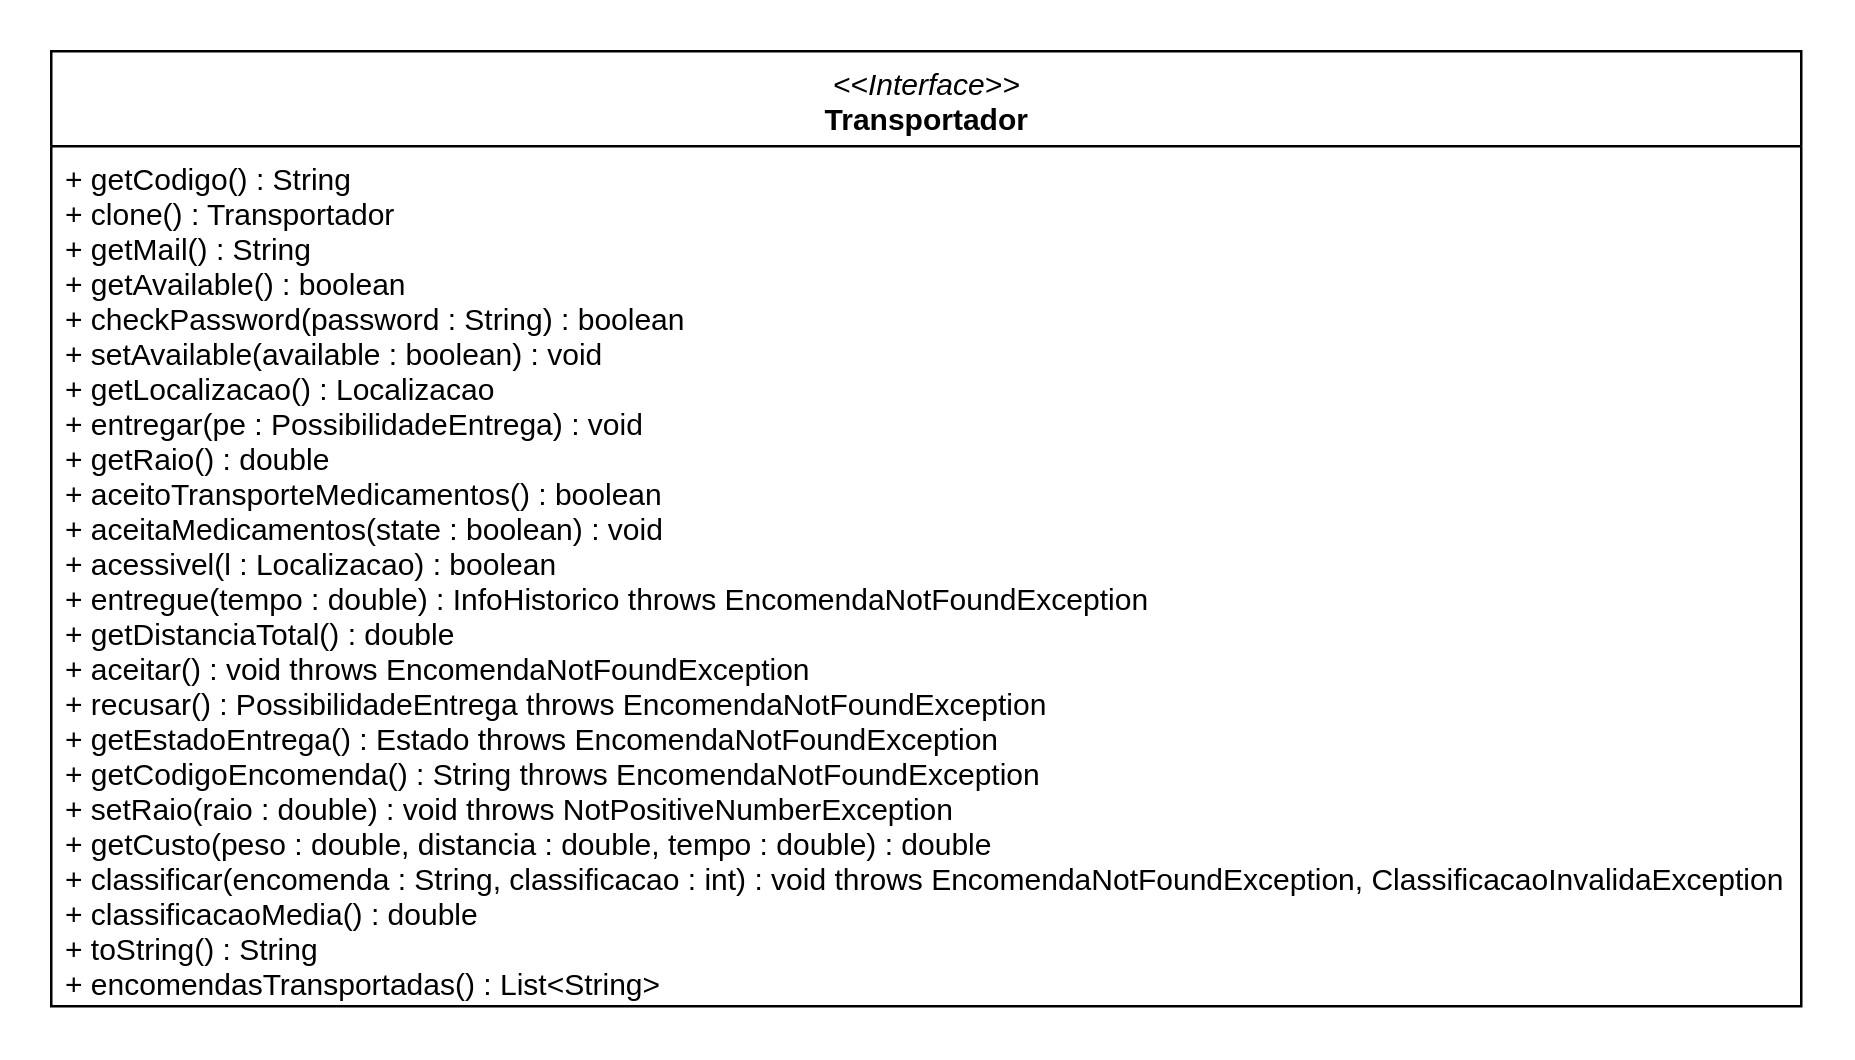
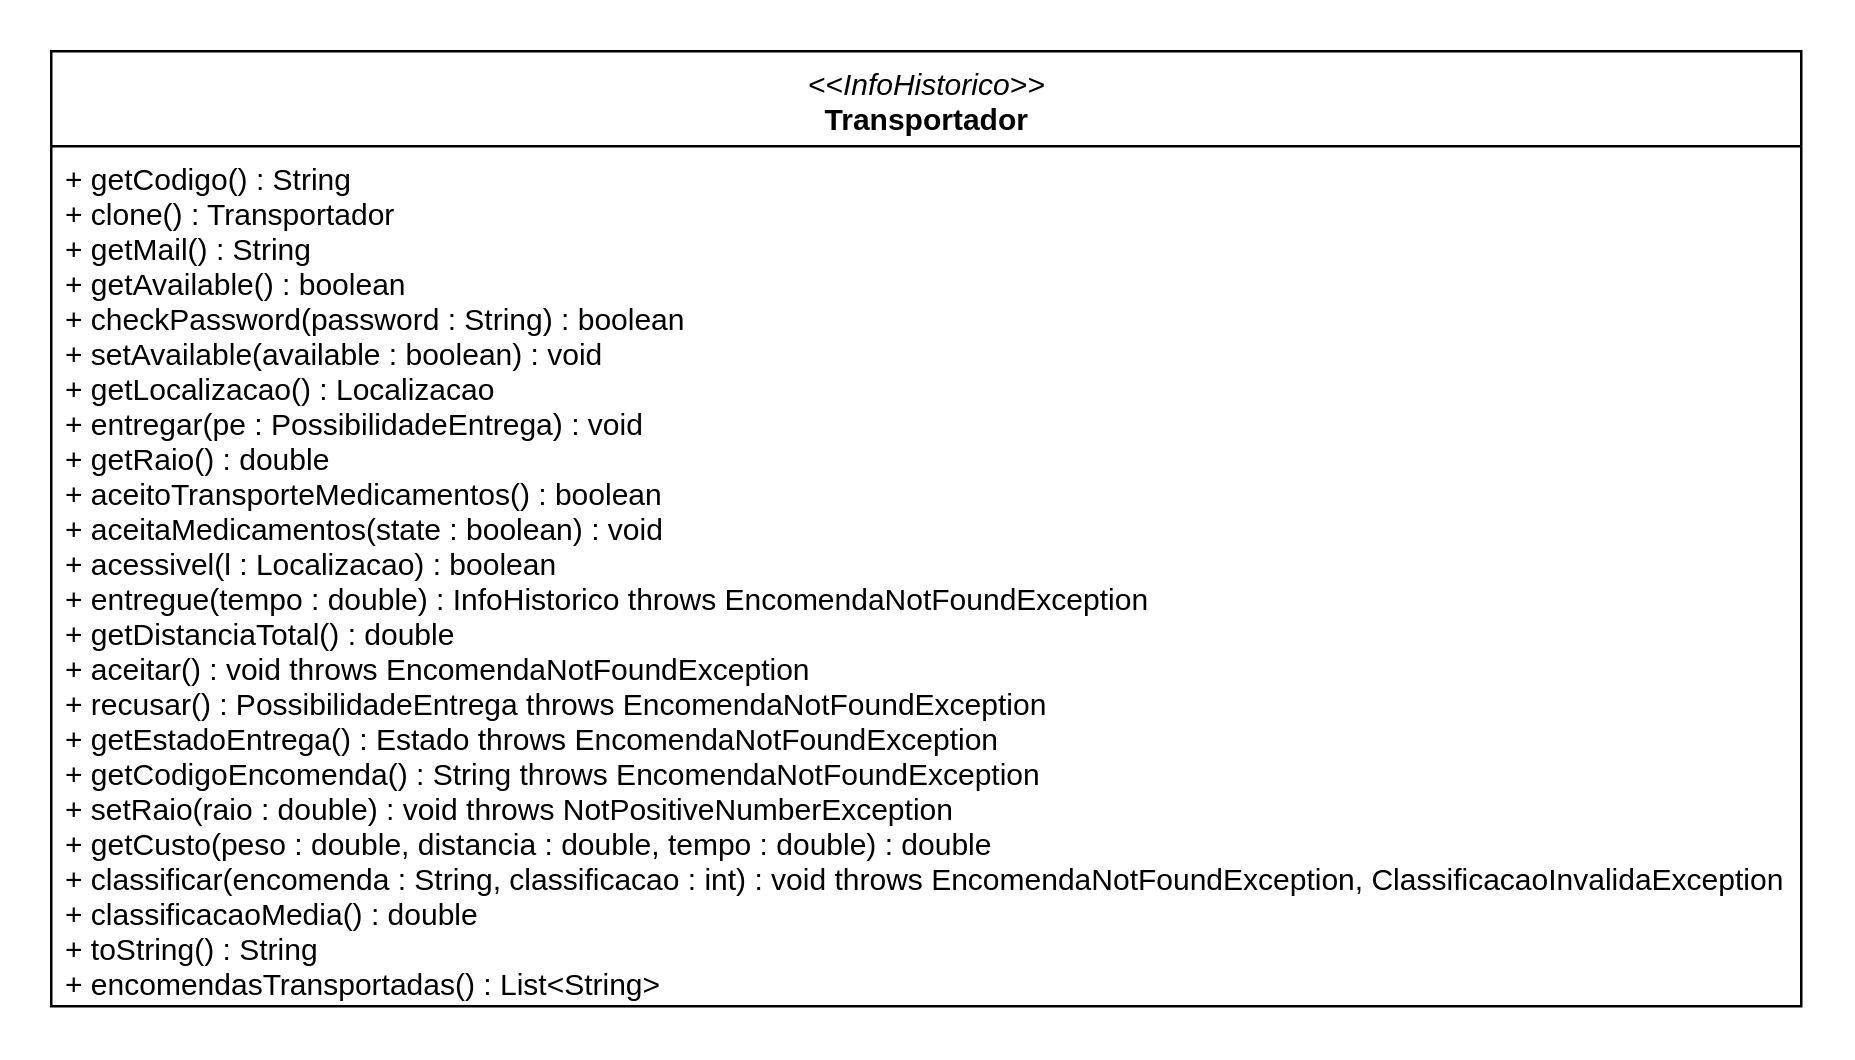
node "<<Interface>>Transportador": label "<<Interface>>Transportador" -> "<<InfoHistorico>>Transportador"
